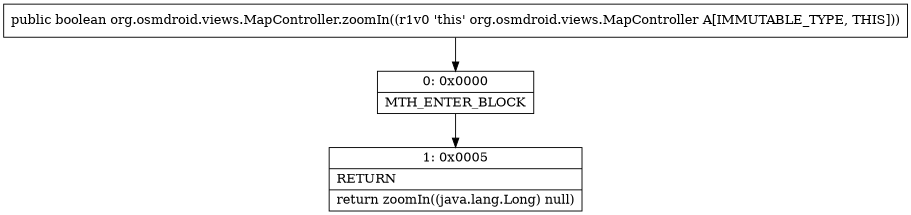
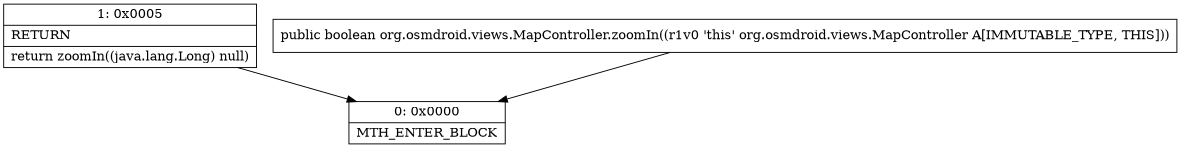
edge "0: 0x0000" -> "1: 0x0005": reversed
